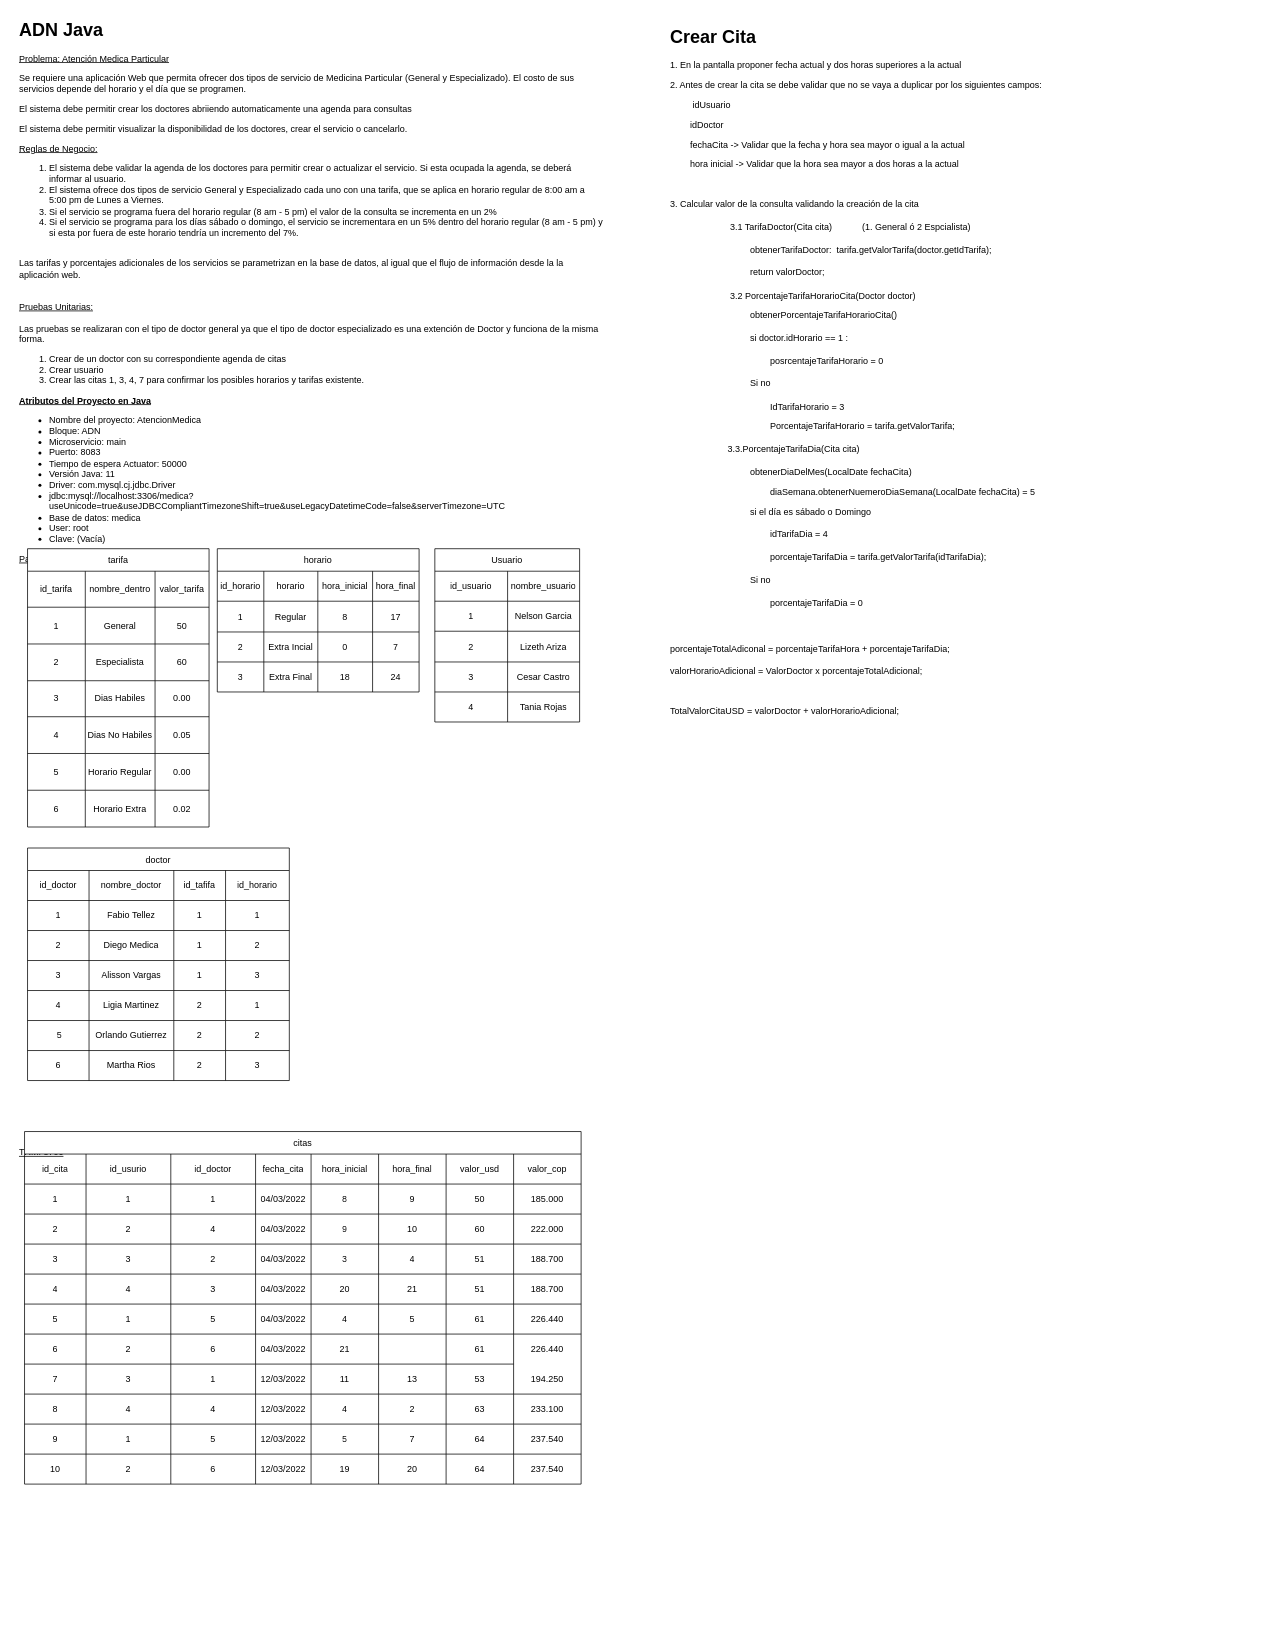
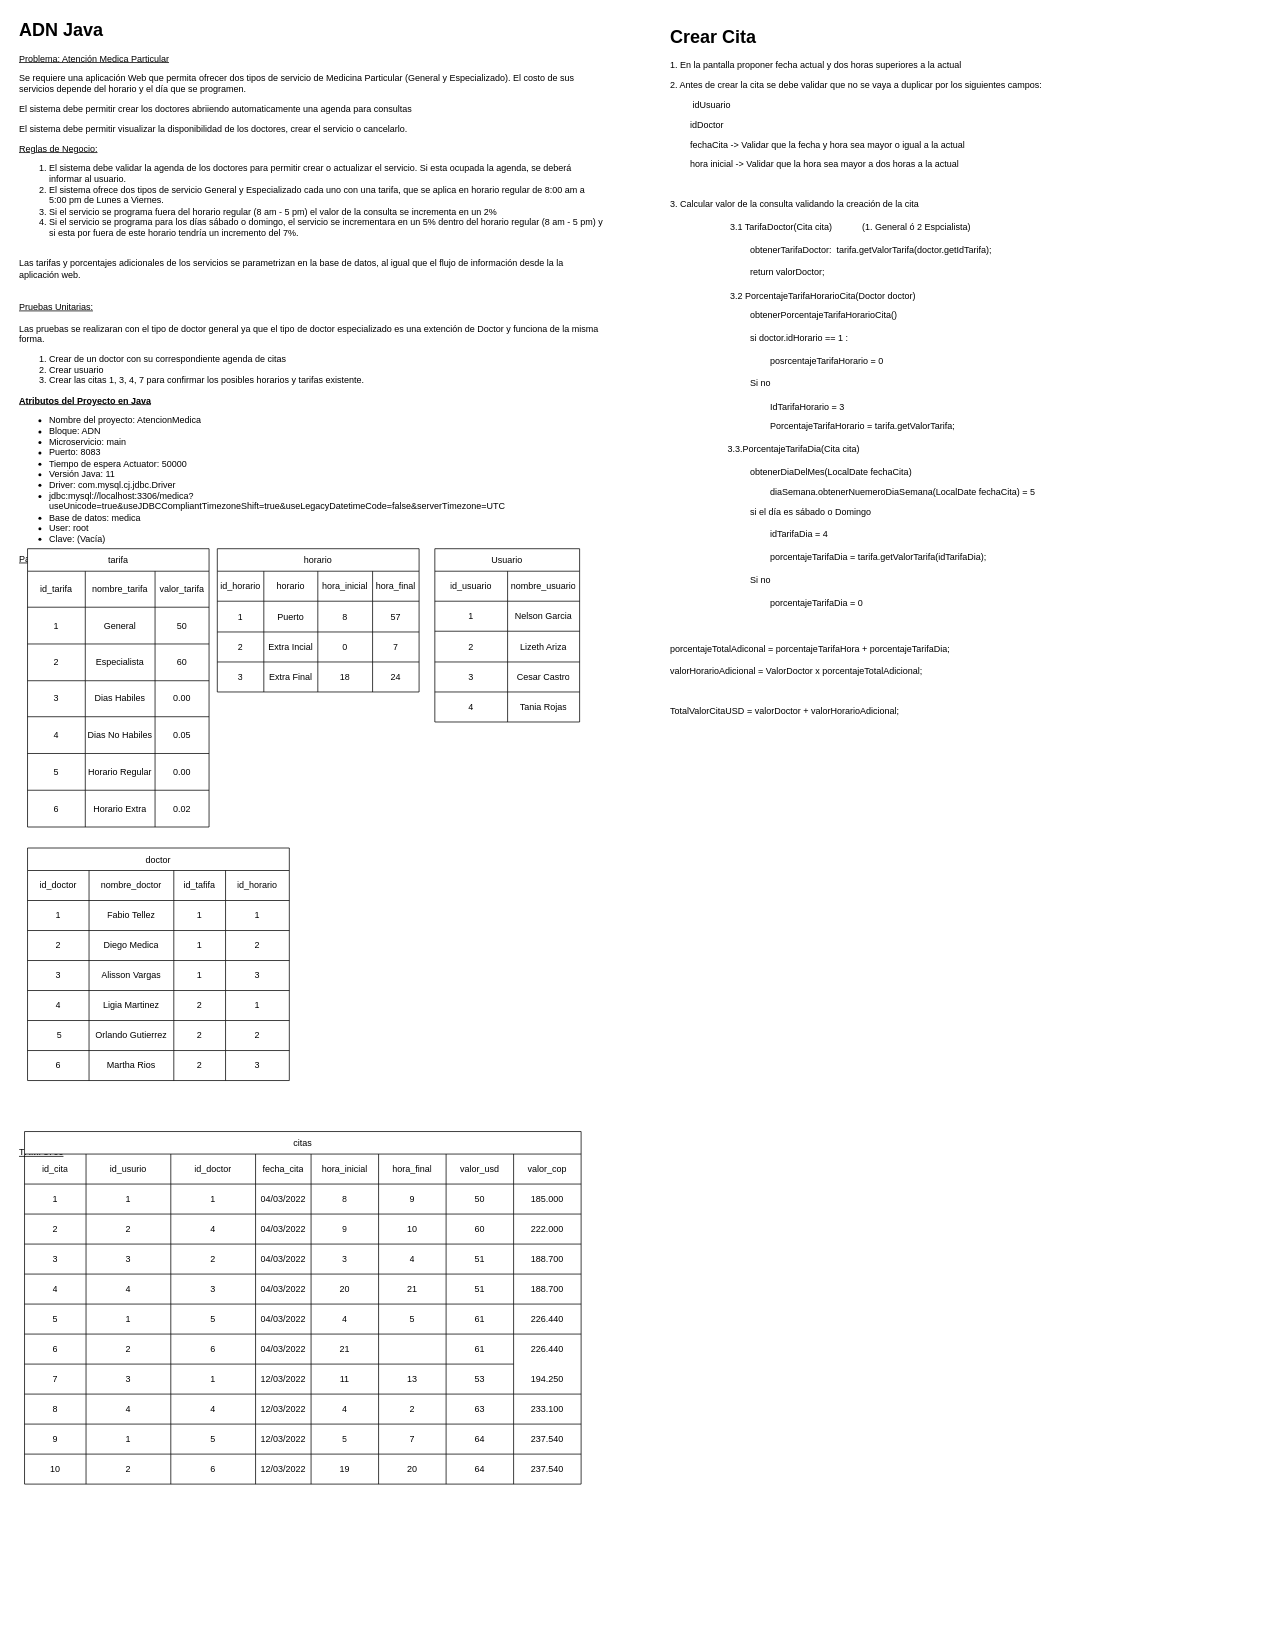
node "nombre_dentro": label "nombre_dentro" -> "nombre_tarifa"
node "Regular": label "Regular" -> "Puerto"
node "17": label "17" -> "57"
